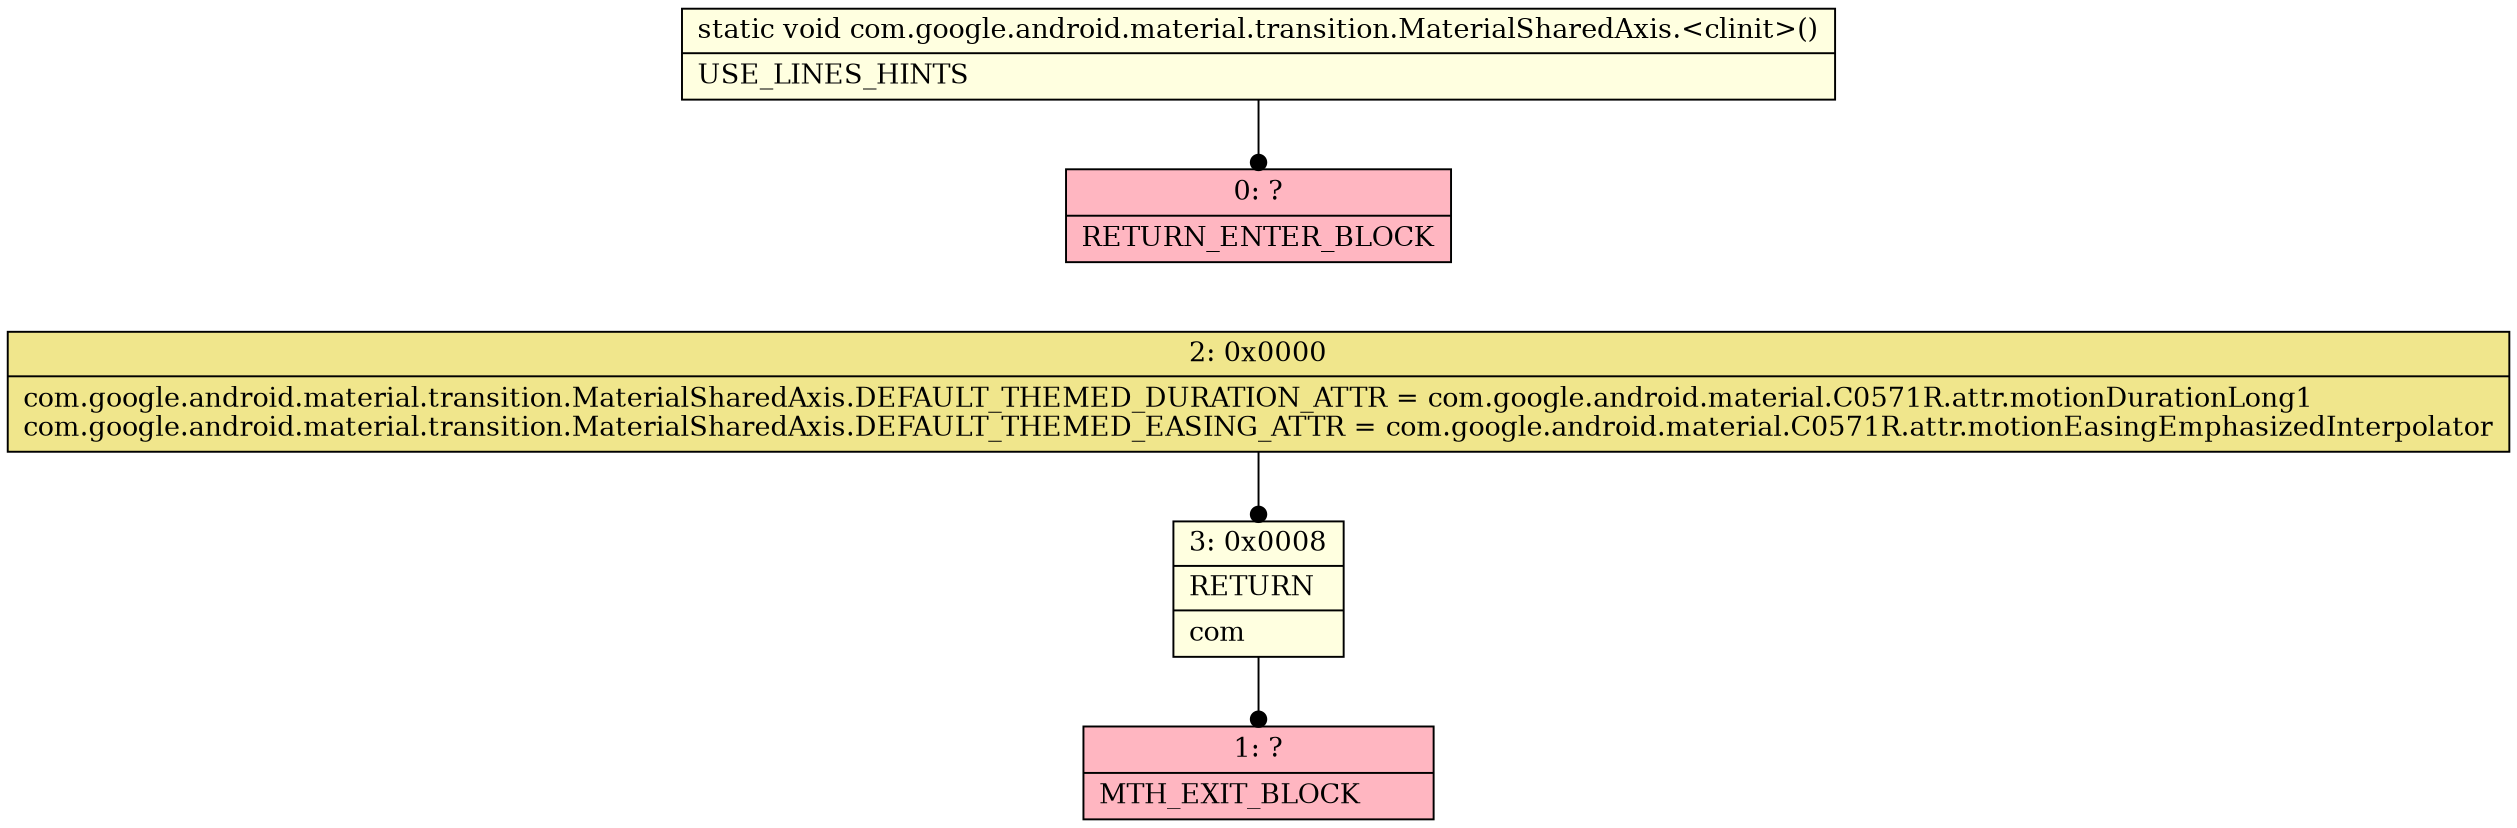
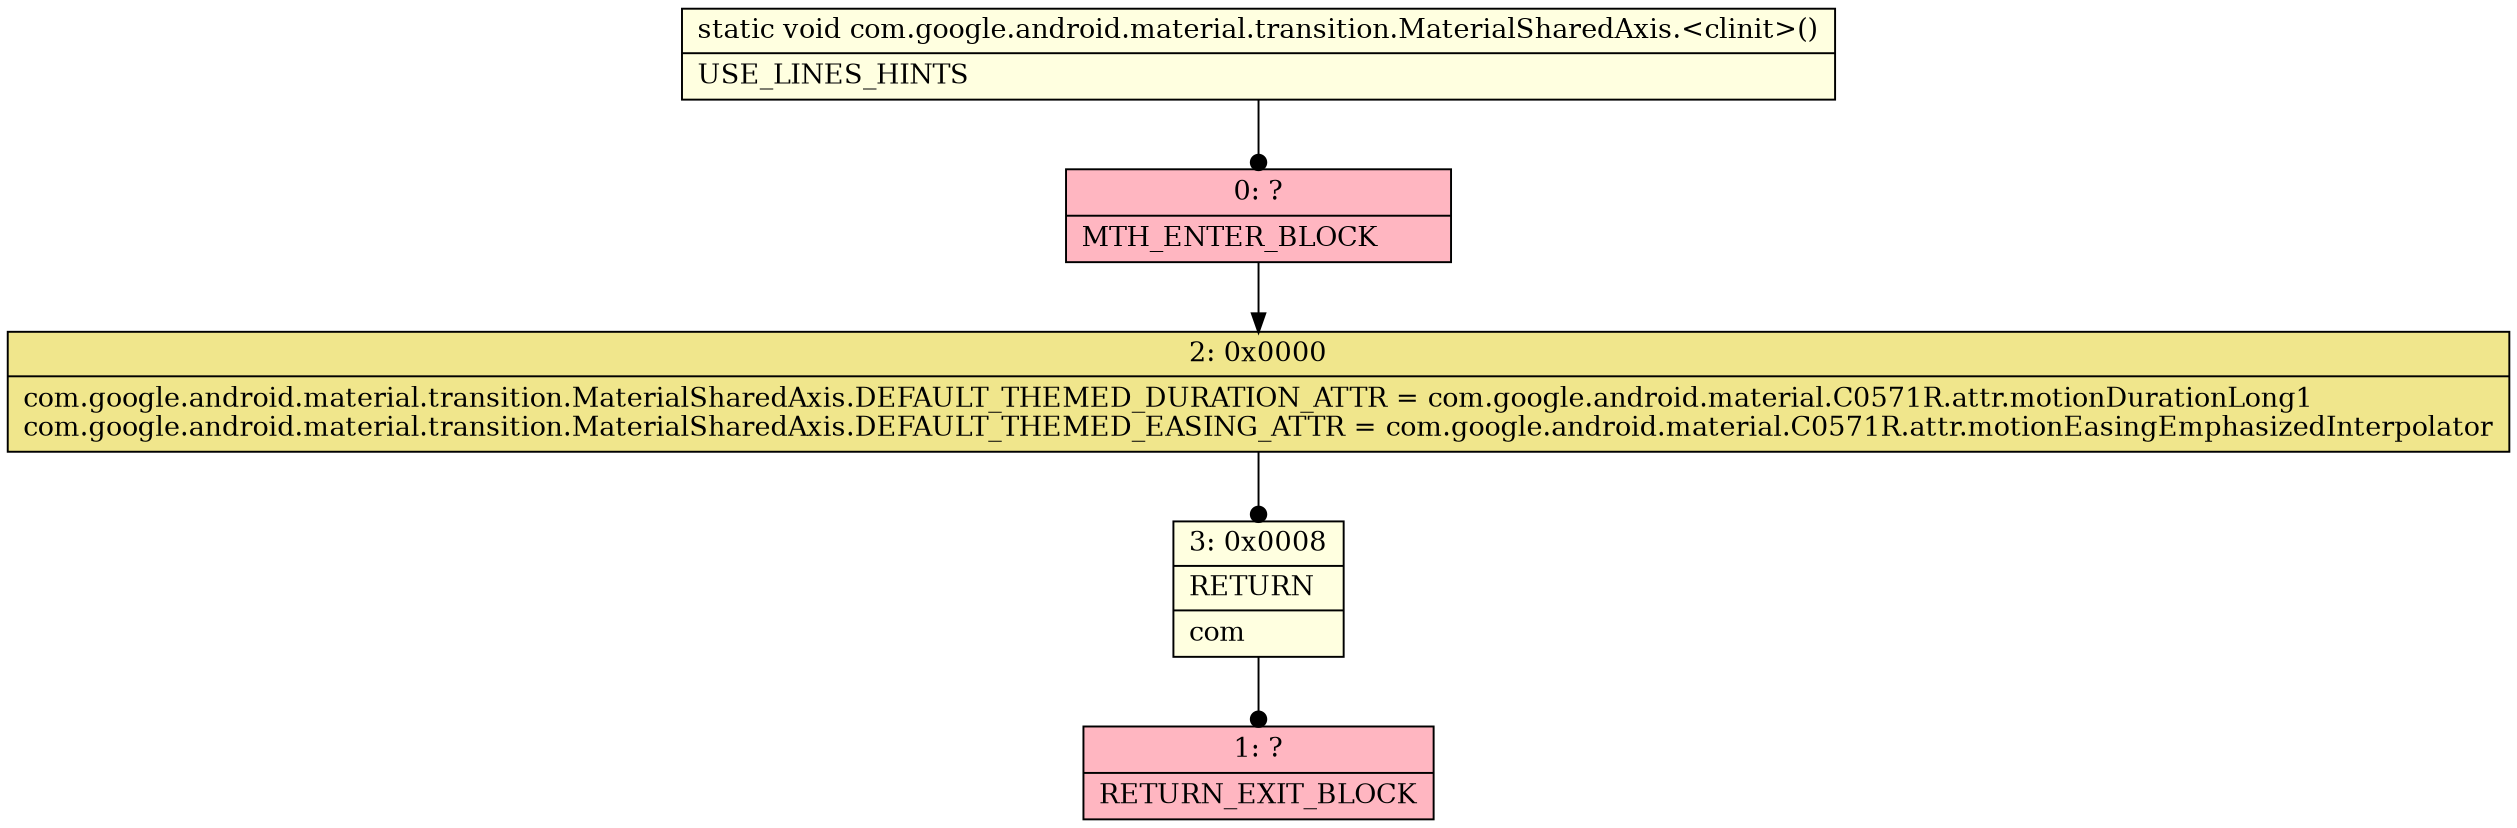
node "0: ?": text "RETURN_ENTER_BLOCK" -> "MTH_ENTER_BLOCK"
edge "0: ?" -> "2: 0x0000": added
node "1: ?": text "MTH_EXIT_BLOCK" -> "RETURN_EXIT_BLOCK"
